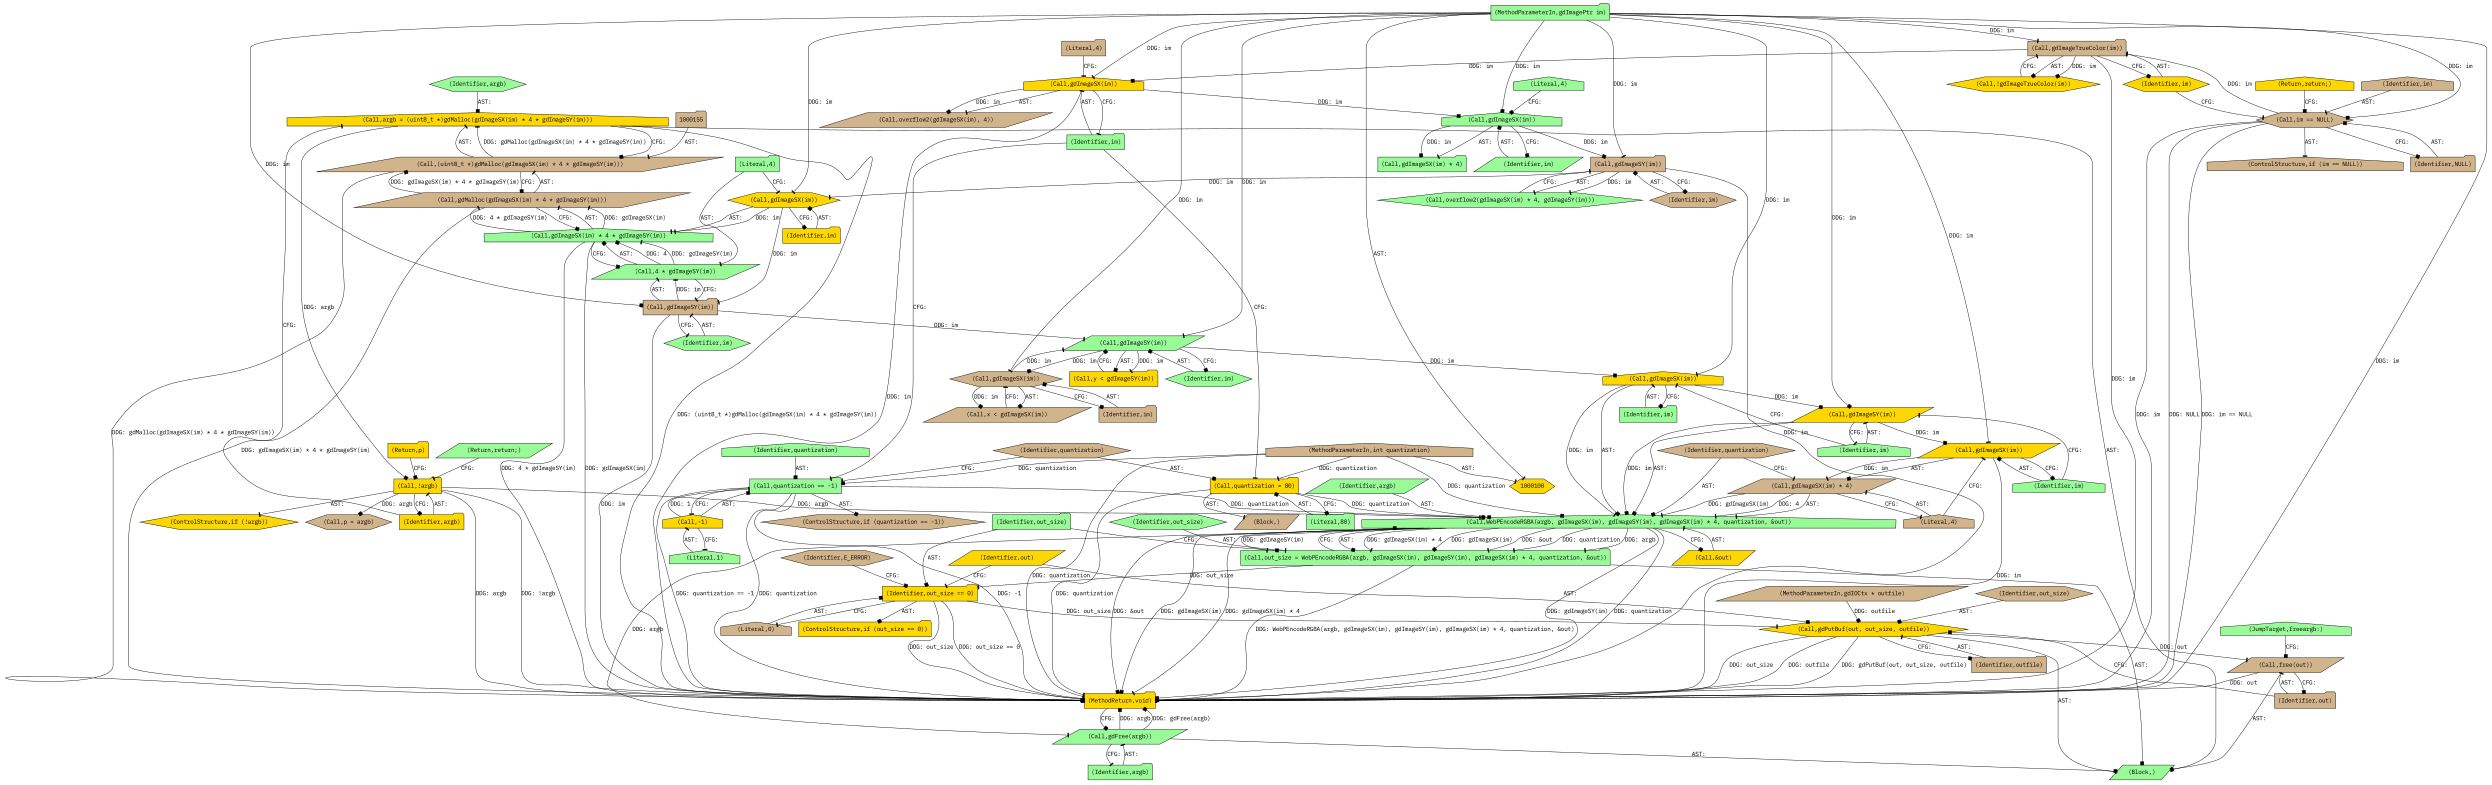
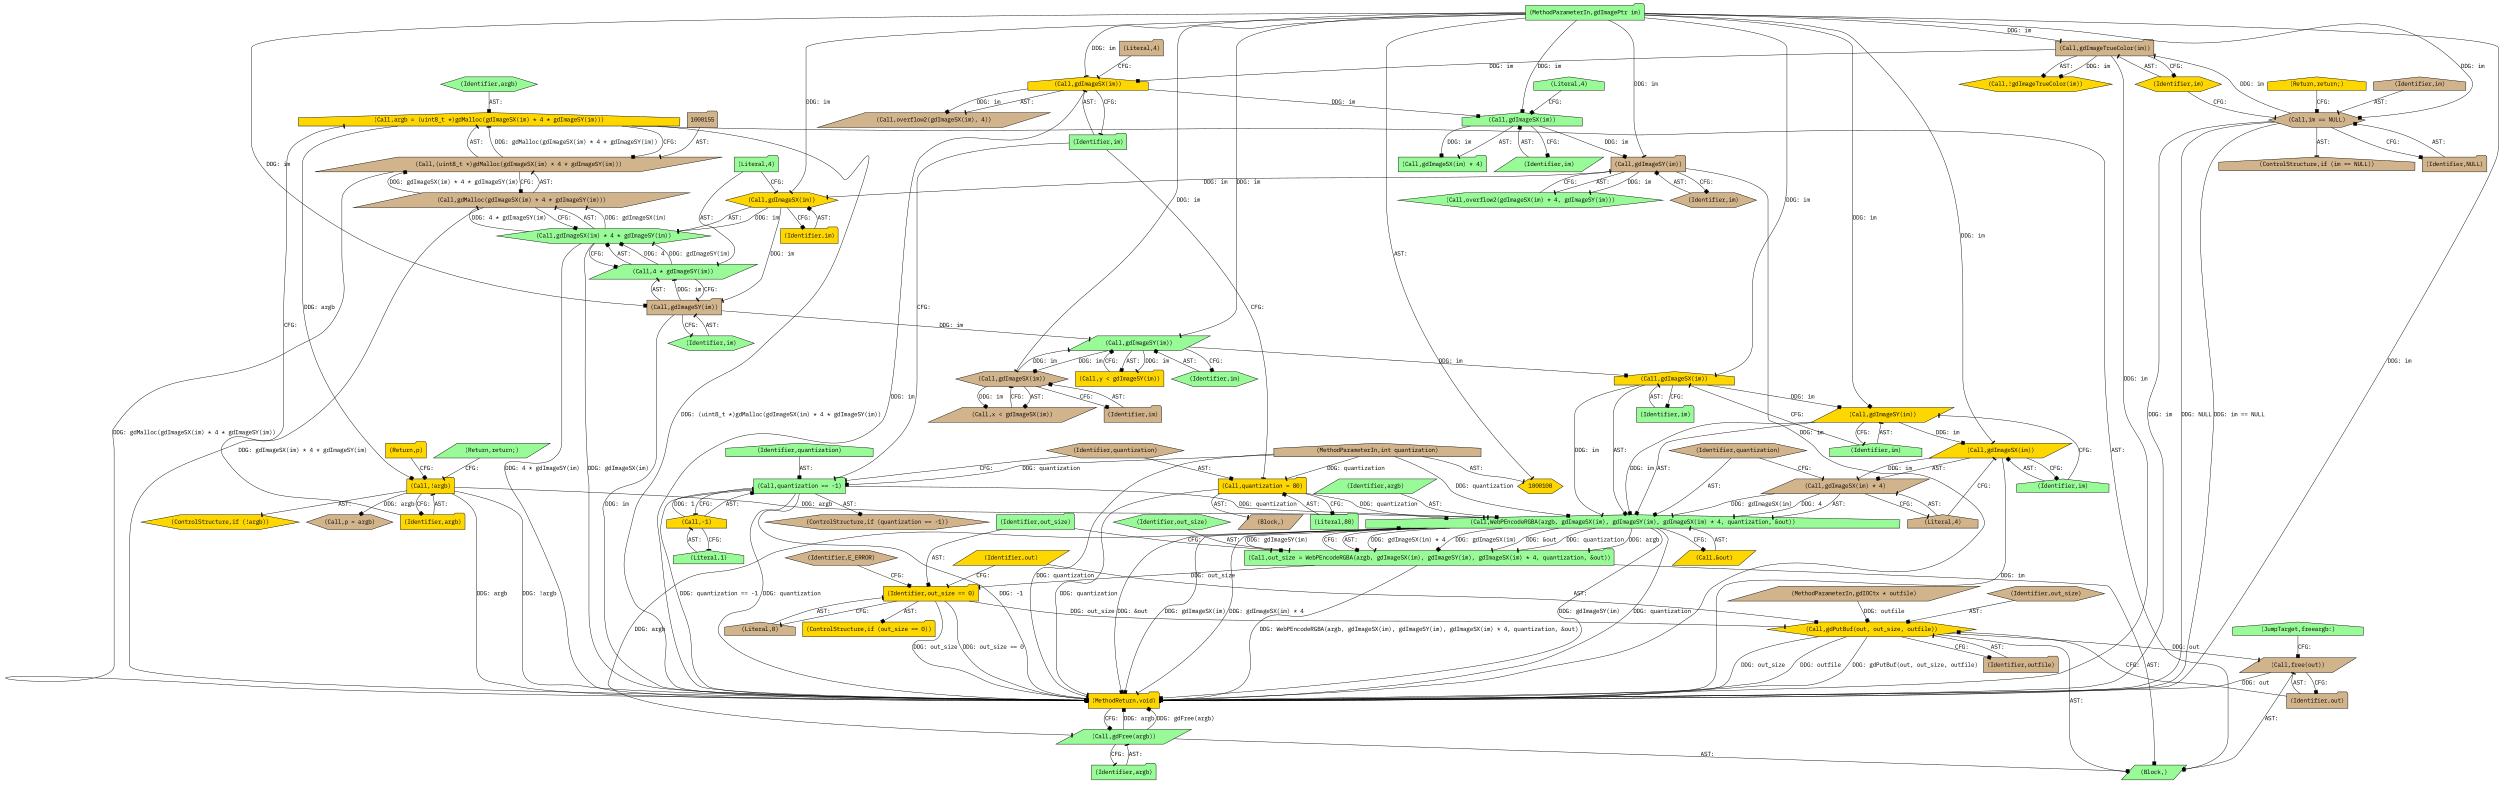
edge "(Call,!gdImageTrueColor(im))" -> "(Call,gdImageTrueColor(im))": removed, label "CFG:"
node "(Call,gdImageSX(im) * 4 * gdImageSY(im))": shape house -> hexagon
edge "(Literal,0)" -> "(Identifier,out_size == 0)": arrowhead box -> tee
